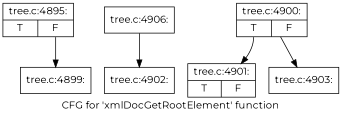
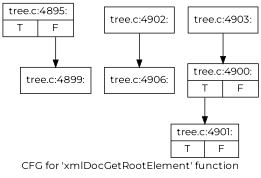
edge "tree.c:4906:" -> "tree.c:4902:": reversed
edge "tree.c:4900:" -> "tree.c:4903:": reversed
